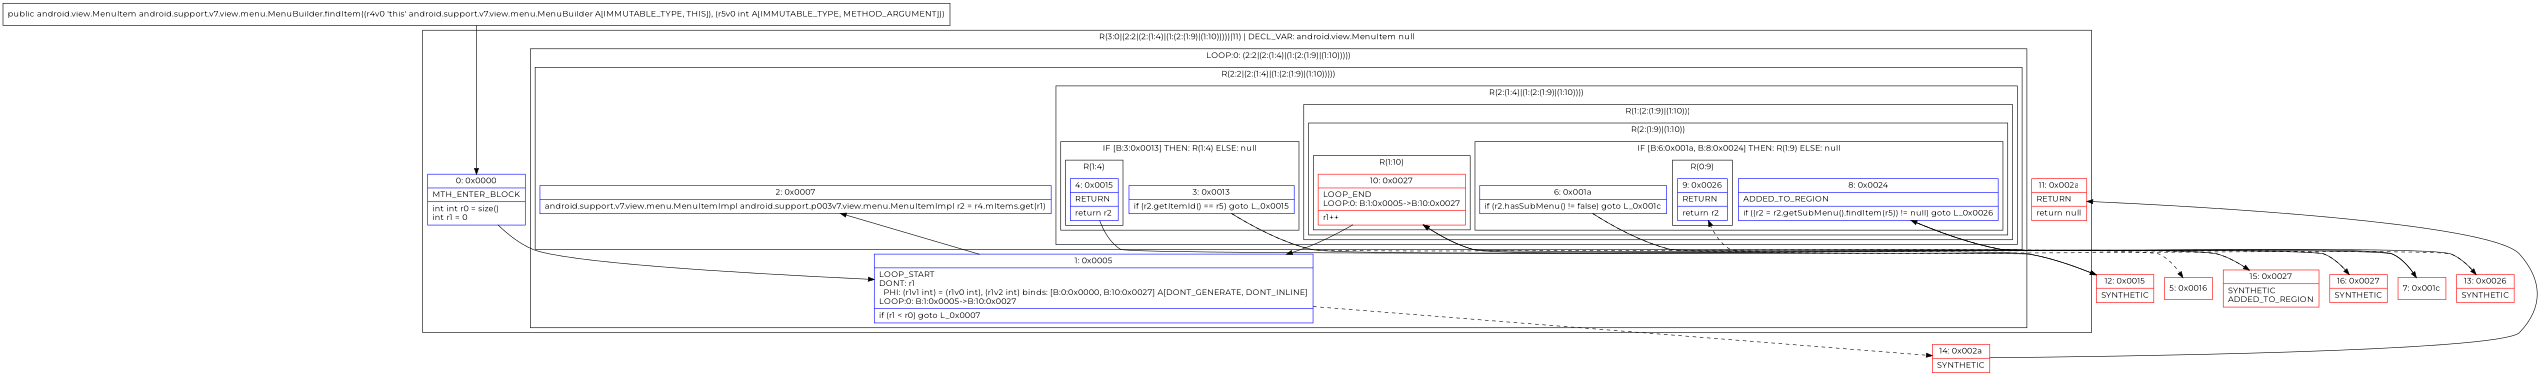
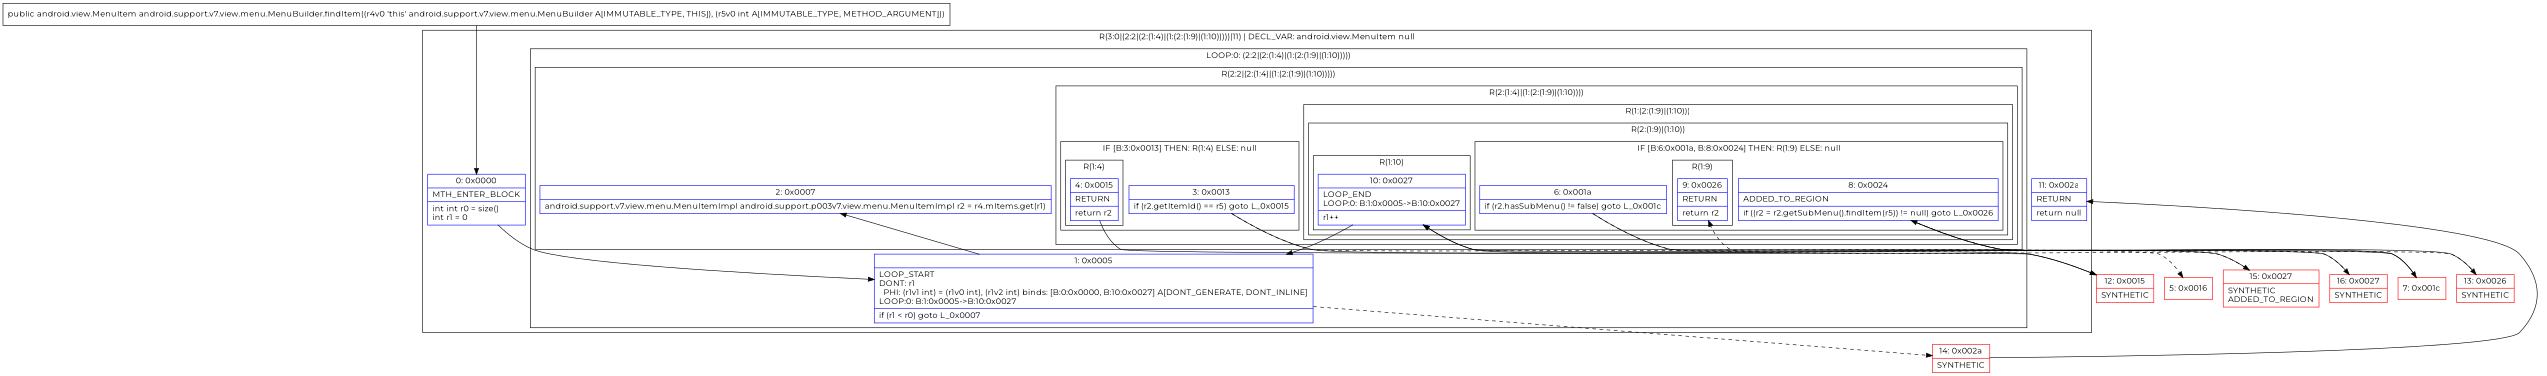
cluster "R(0:9)": label "R(0:9)" -> "R(1:9)"
node "10: 0x0027": color red -> blue
node "11: 0x002a": color red -> blue
